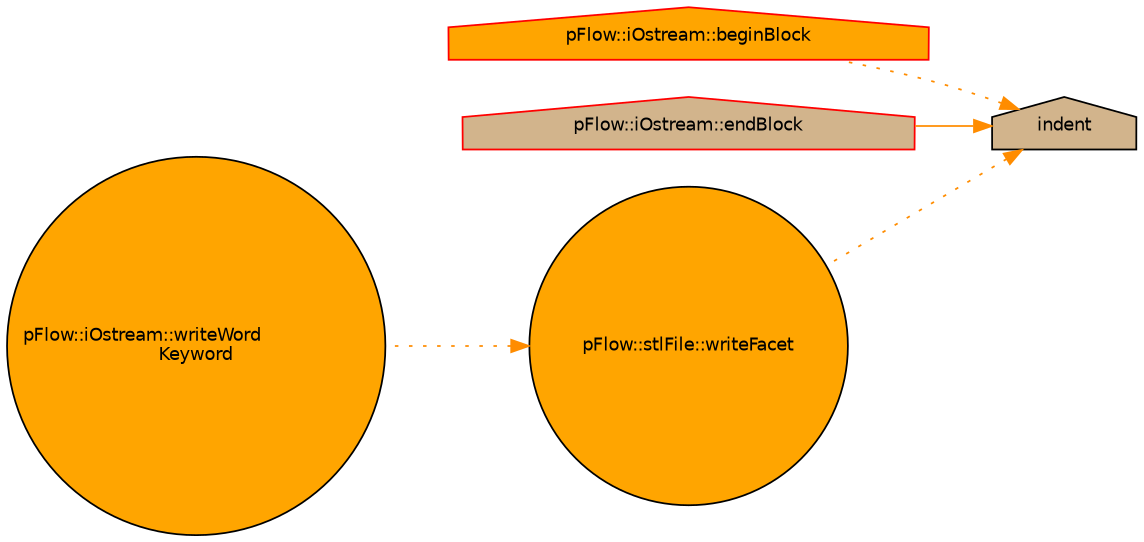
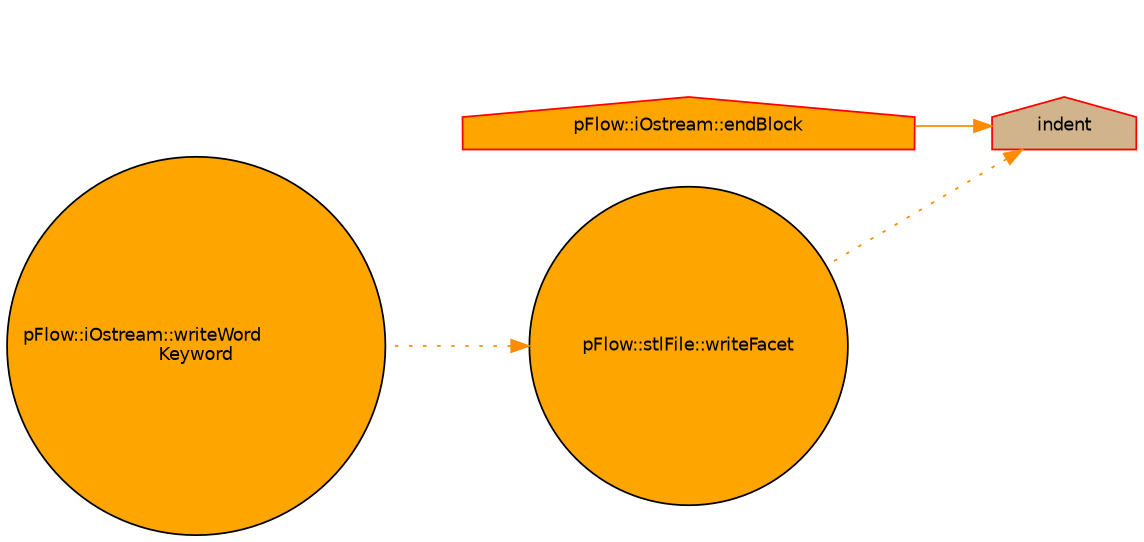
node "pFlow::iOstream::beginBlock": removed
node "pFlow::iOstream::endBlock": fillcolor tan -> orange
node "indent": color black -> red
